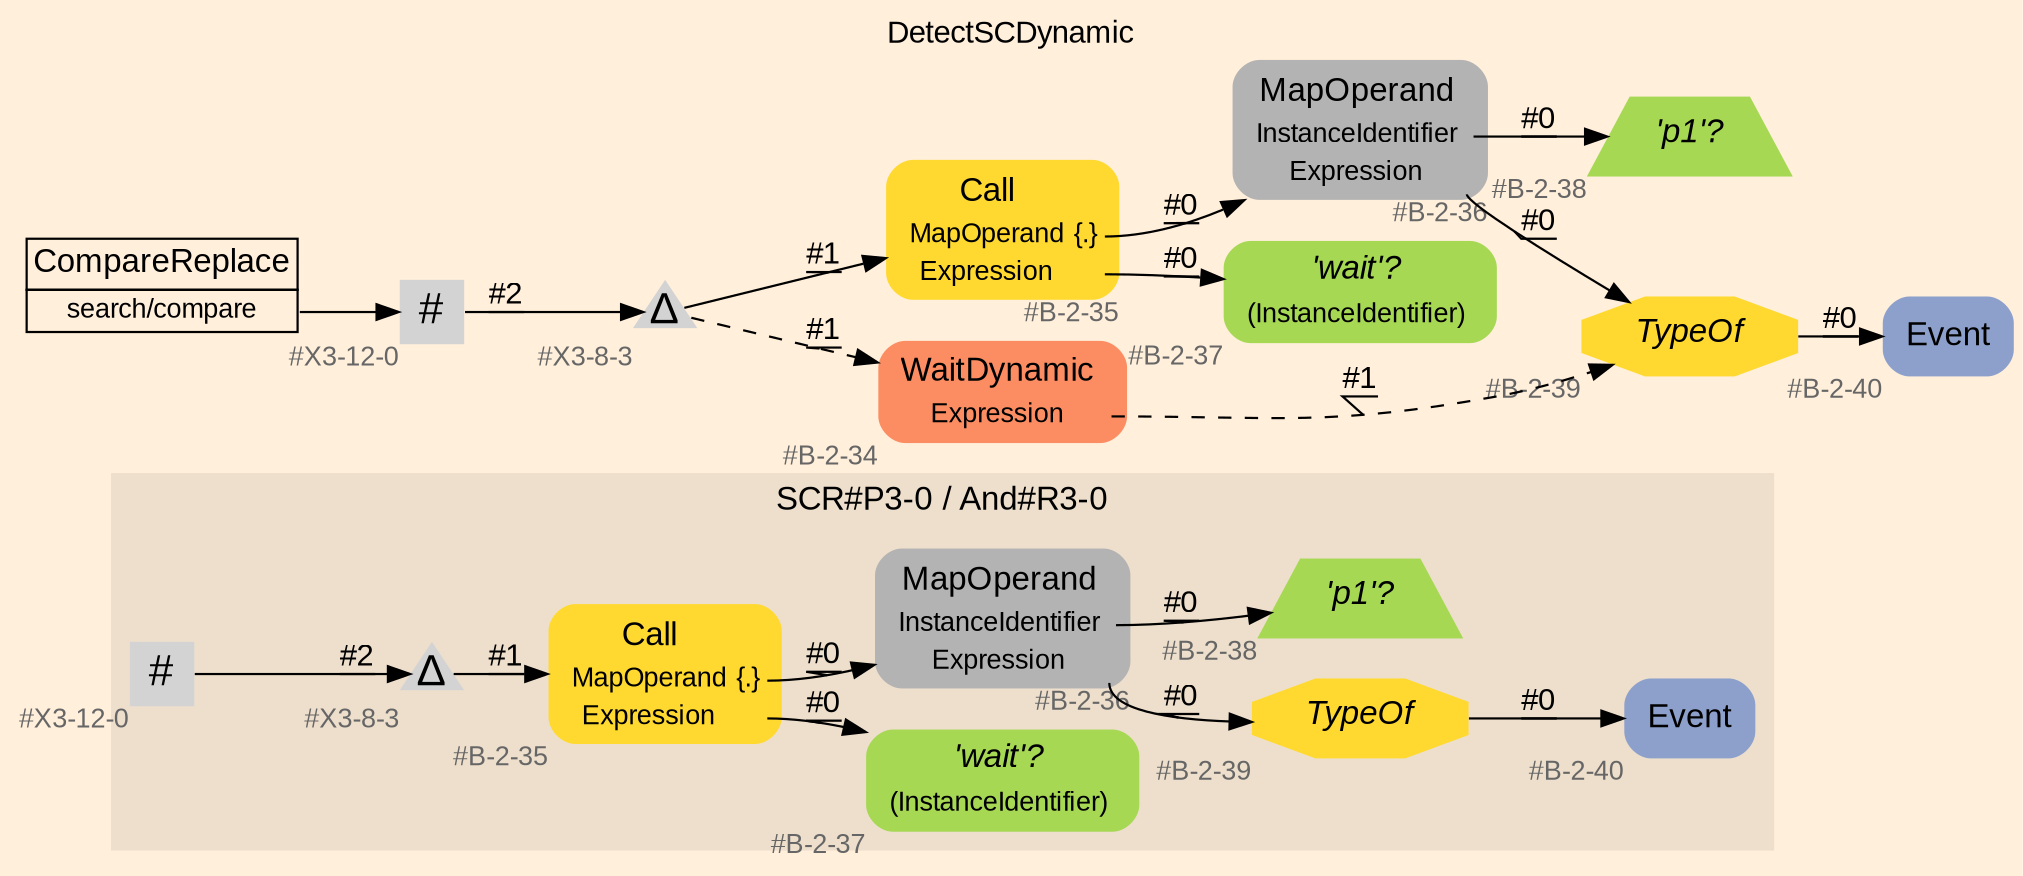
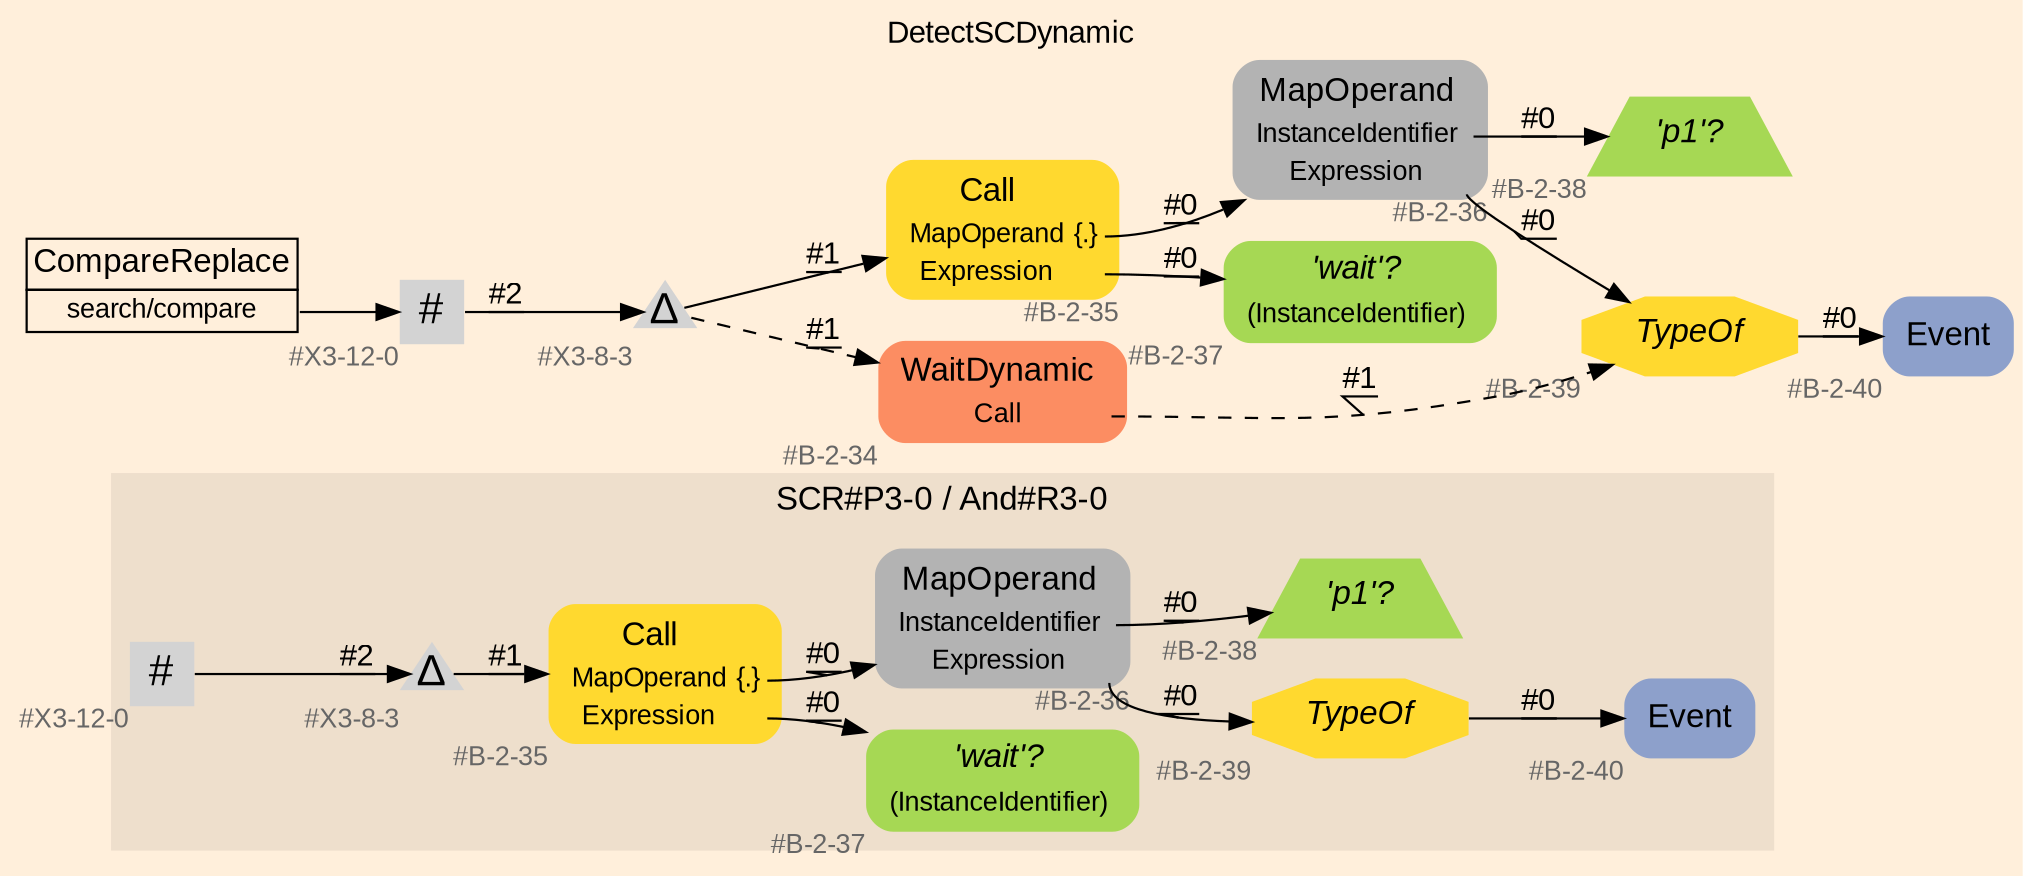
node "WaitDynamic": text "Expression" -> "Call"
